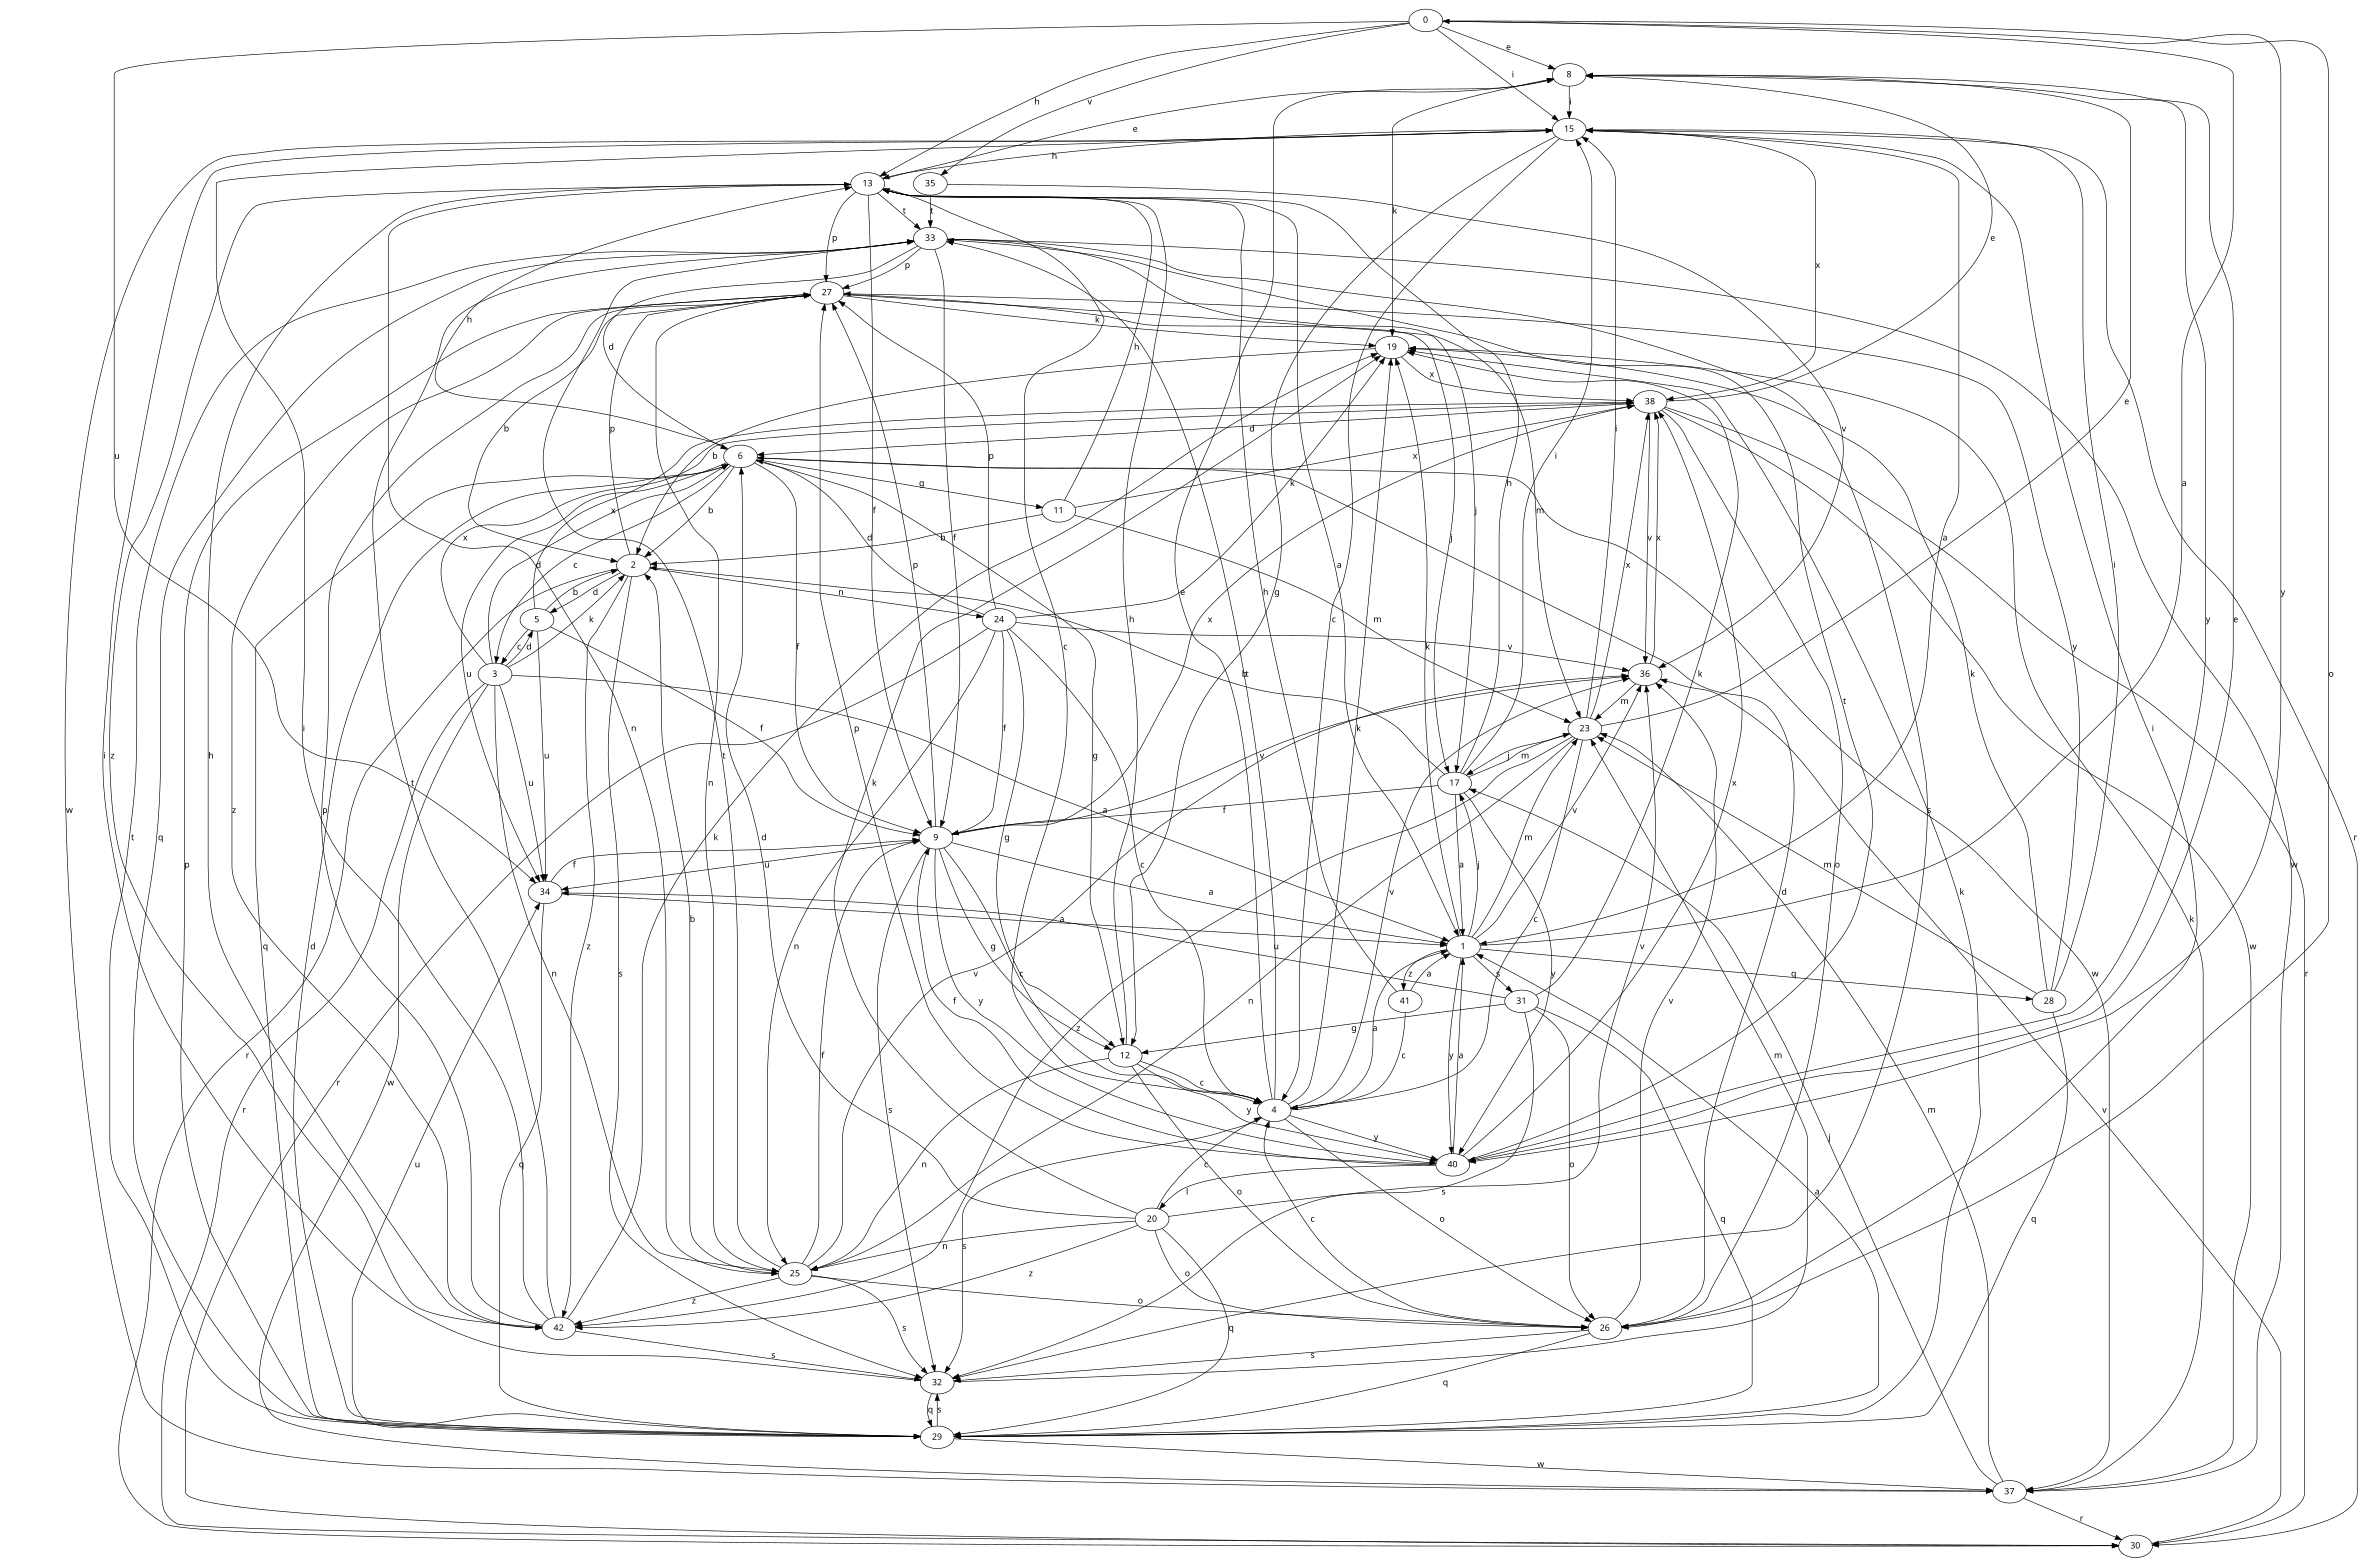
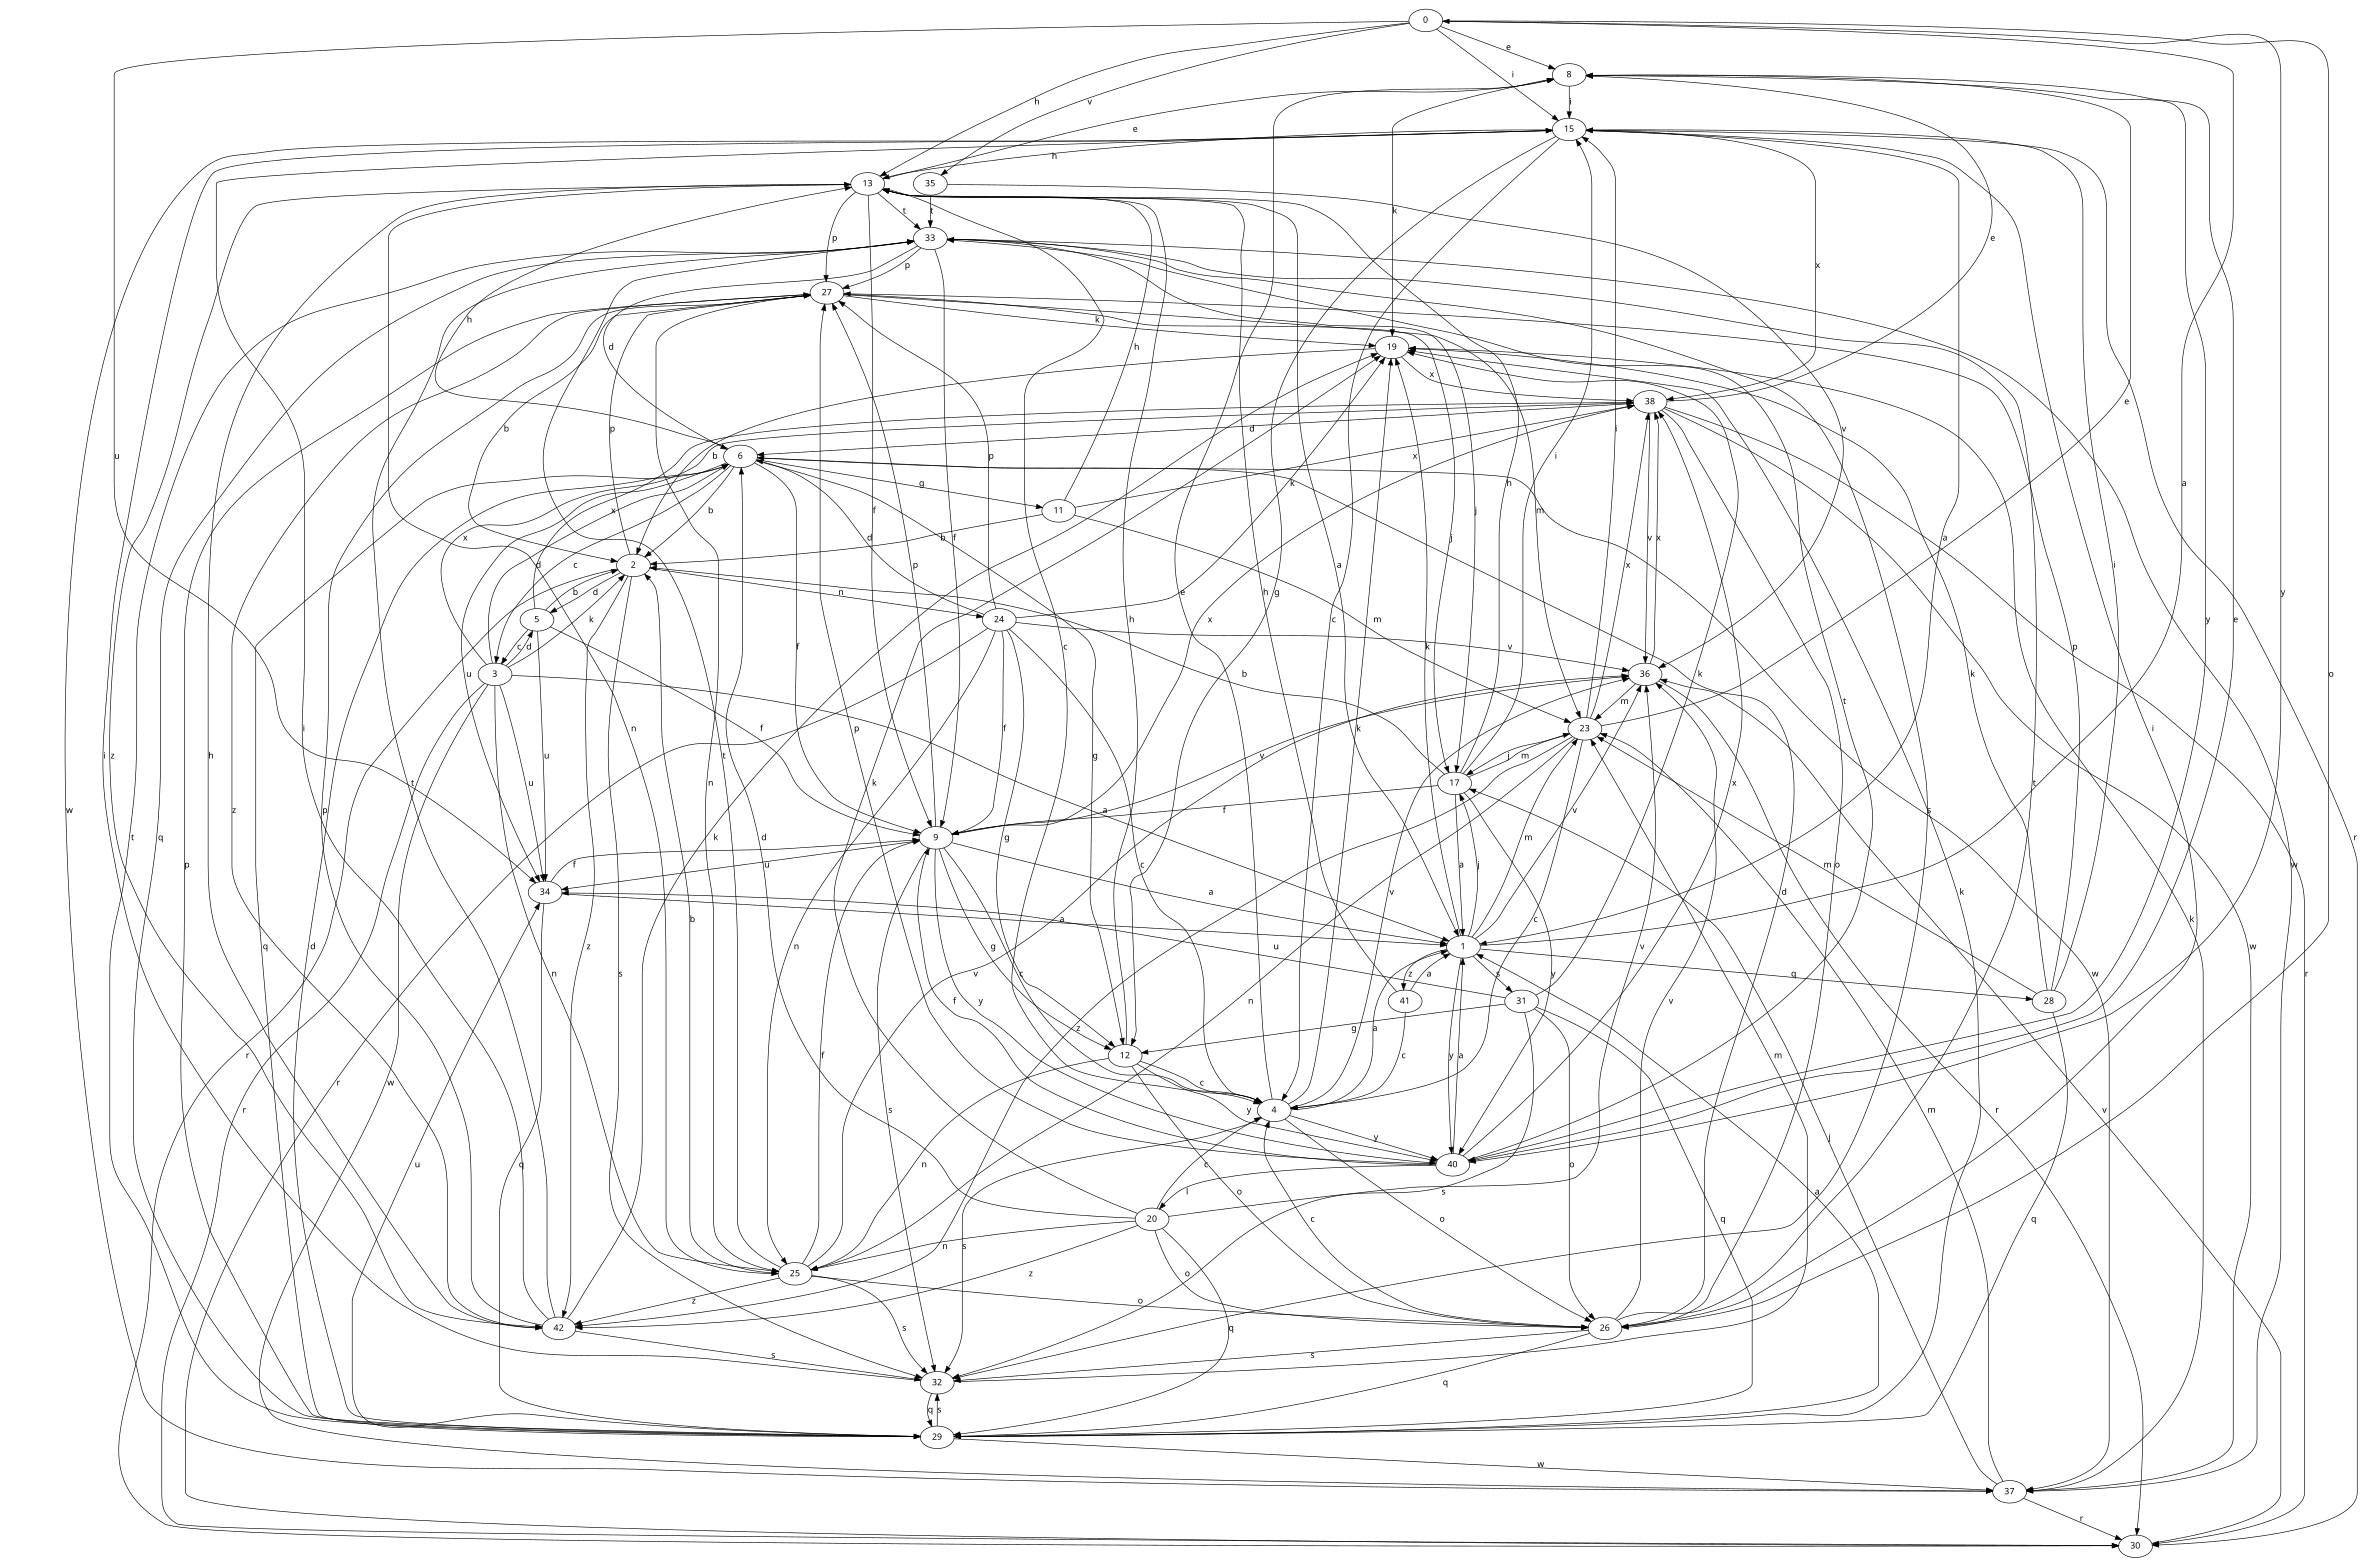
edge "4" -> "33": now "26" -> "33"
edge "28" -> "27": label "y" -> "p"
edge "36" -> "30": added, label "r"
